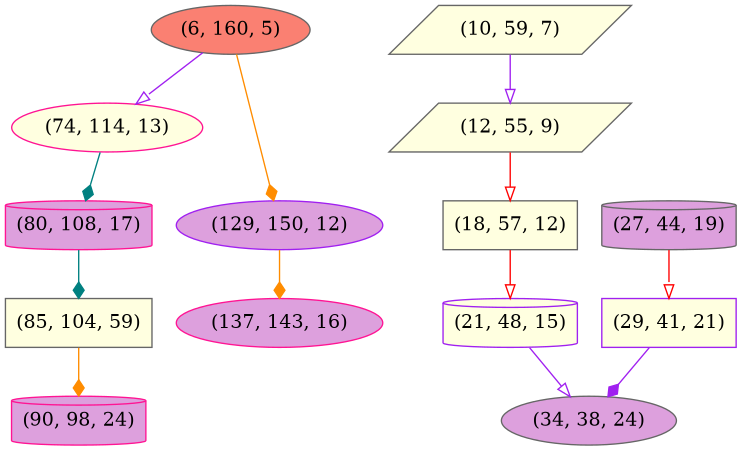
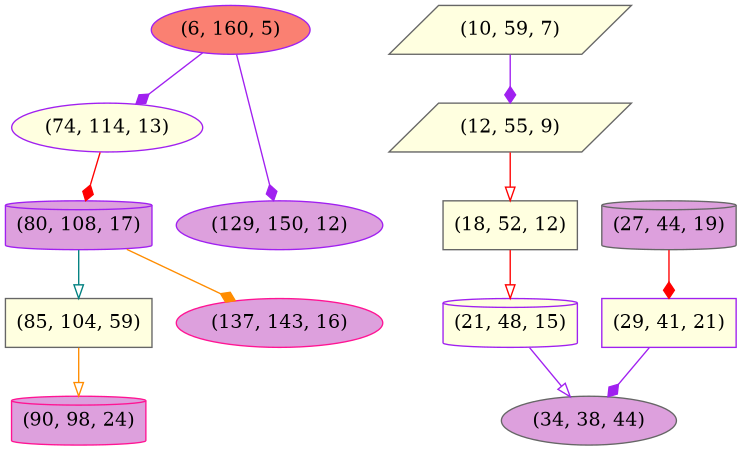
node "(6, 160, 5)": color gray40 -> purple
edge "(10, 59, 7)" -> "(12, 55, 9)": arrowhead onormal -> diamond
edge "(6, 160, 5)" -> "(74, 114, 13)": arrowhead onormal -> diamond
edge "(6, 160, 5)" -> "(129, 150, 12)": color darkorange -> purple
node "(74, 114, 13)": color deeppink -> purple
edge "(74, 114, 13)" -> "(80, 108, 17)": color teal -> red
node "(80, 108, 17)": color deeppink -> purple
node "(18, 57, 12)": label "(18, 57, 12)" -> "(18, 52, 12)"
edge "(129, 150, 12)" -> "(137, 143, 16)": now "(80, 108, 17)" -> "(137, 143, 16)"
edge "(27, 44, 19)" -> "(29, 41, 21)": arrowhead onormal -> diamond
edge "(80, 108, 17)" -> "(85, 104, 59)": arrowhead diamond -> onormal
edge "(85, 104, 59)" -> "(90, 98, 24)": arrowhead diamond -> onormal
node "(34, 38, 24)": label "(34, 38, 24)" -> "(34, 38, 44)"
